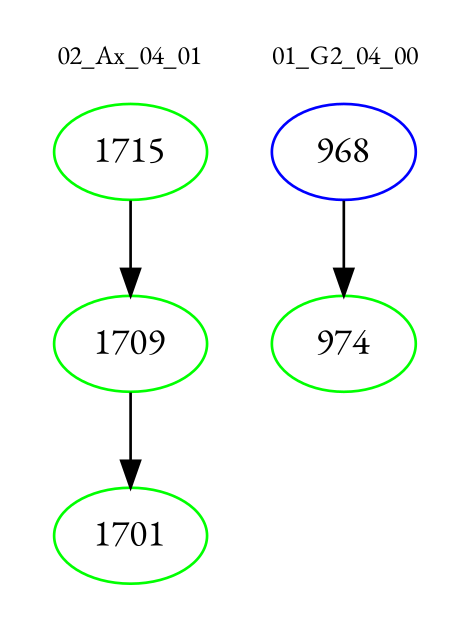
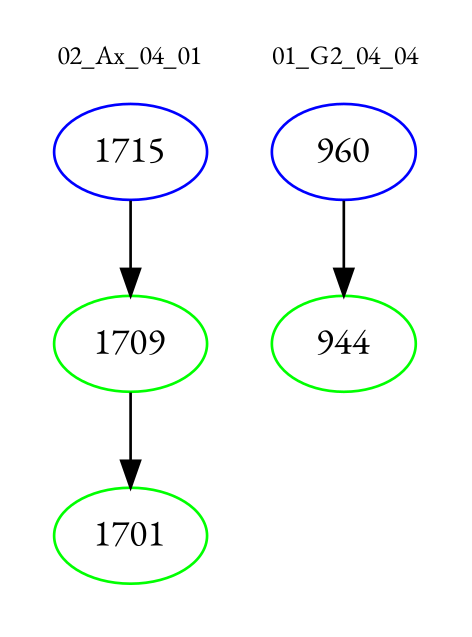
cluster "01_G2_04_00": label "01_G2_04_00" -> "01_G2_04_04"
node "1715": color green -> blue
node "968": label "968" -> "960"
node "974": label "974" -> "944"
